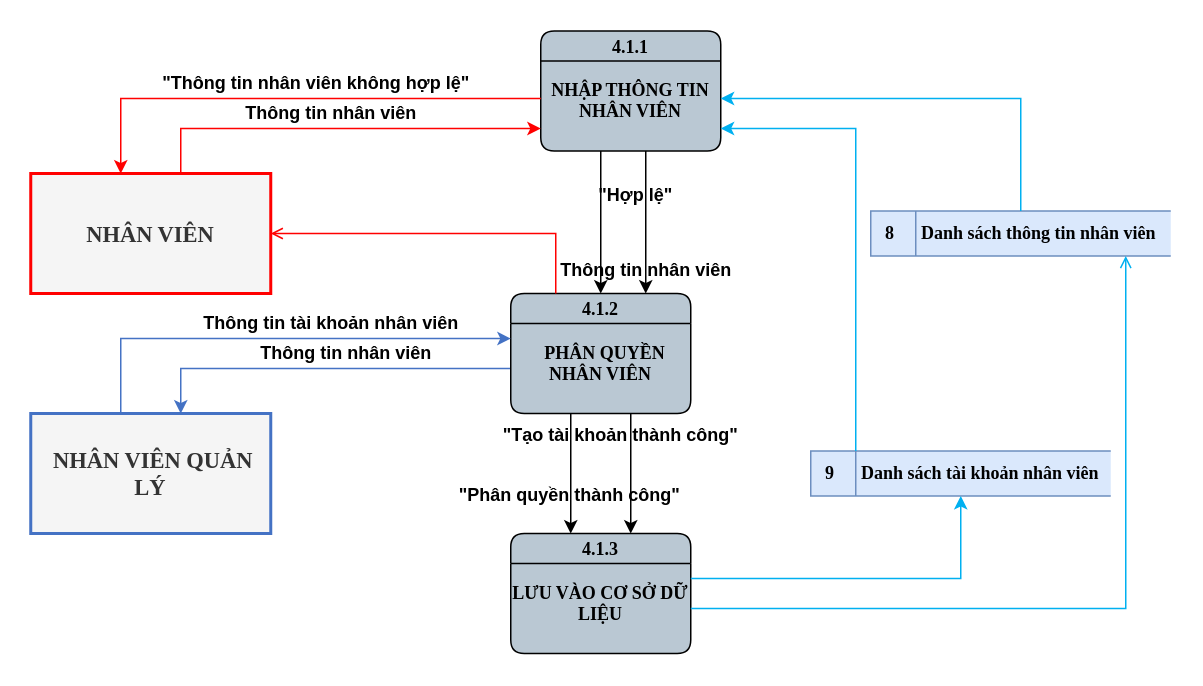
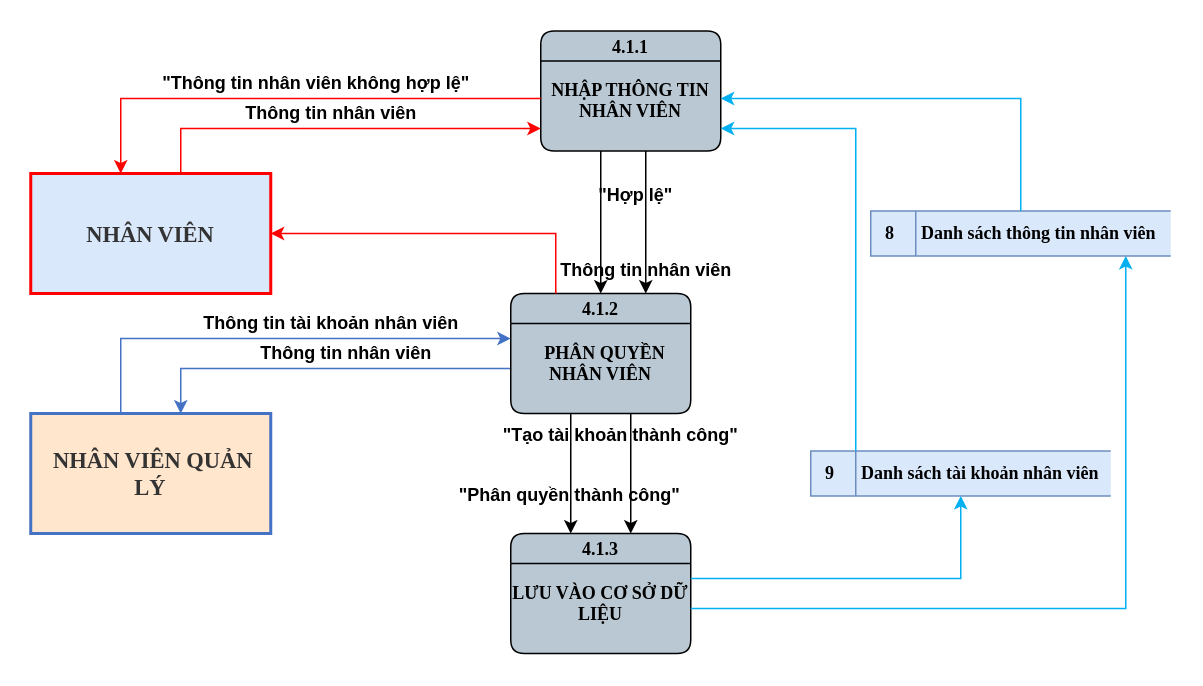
node "NHÂN VIÊN": fillcolor #f5f5f5 -> #dae8fc
edge "4.1.2 PHÂN QUYỀN NHÂN VIÊN" -> "NHÂN VIÊN": arrowhead open -> classic
edge "4.1.3 LƯU VÀO CƠ SỞ DỮ LIỆU" -> "8 Danh sách thông tin nhân viên": arrowhead open -> classic
node "NHÂN VIÊN QUẢN LÝ": fillcolor #f5f5f5 -> #ffe6cc
